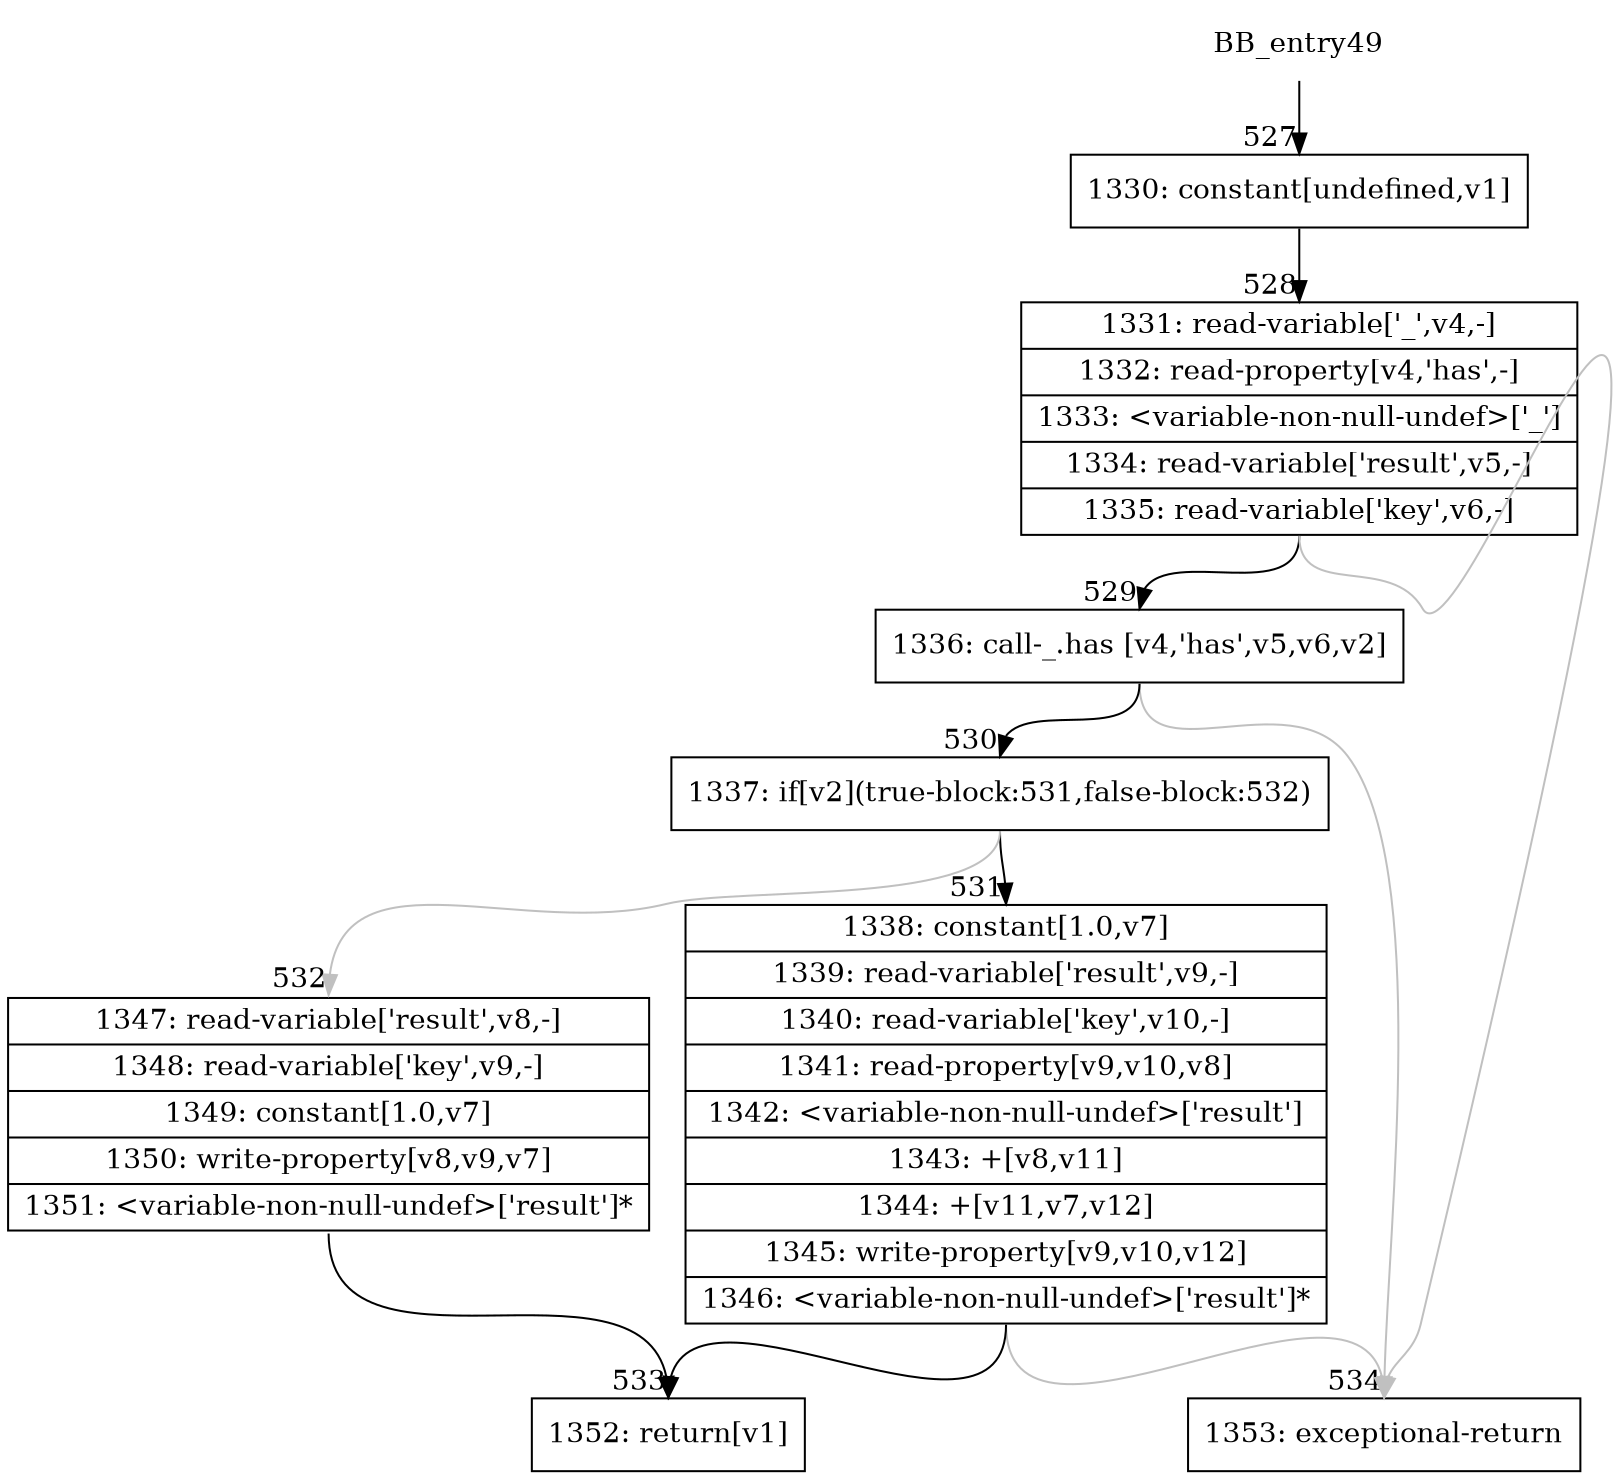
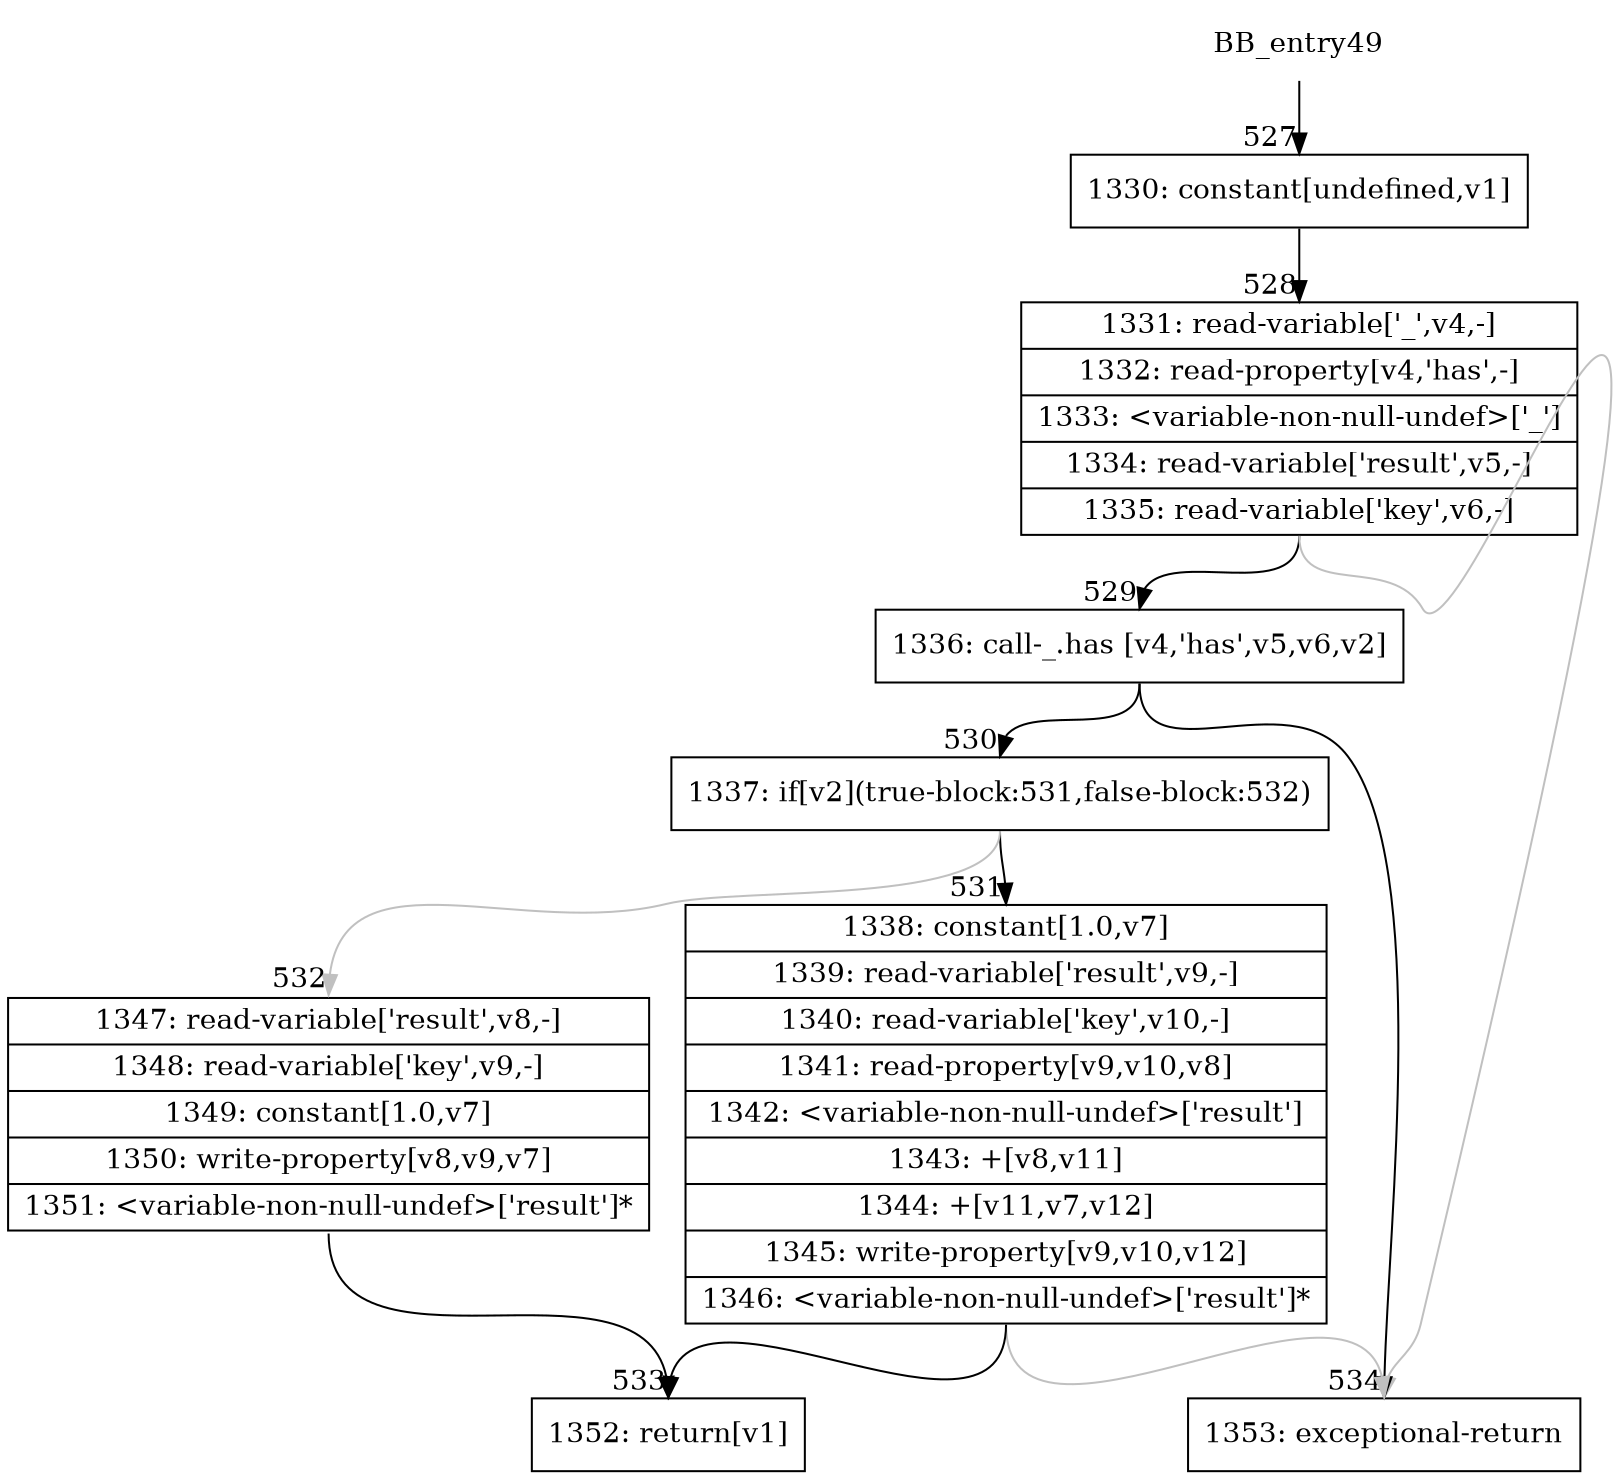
edge "1336: call-_.has [v4,'has',v5,v6,v2]" -> "1353: exceptional-return": color gray -> black
